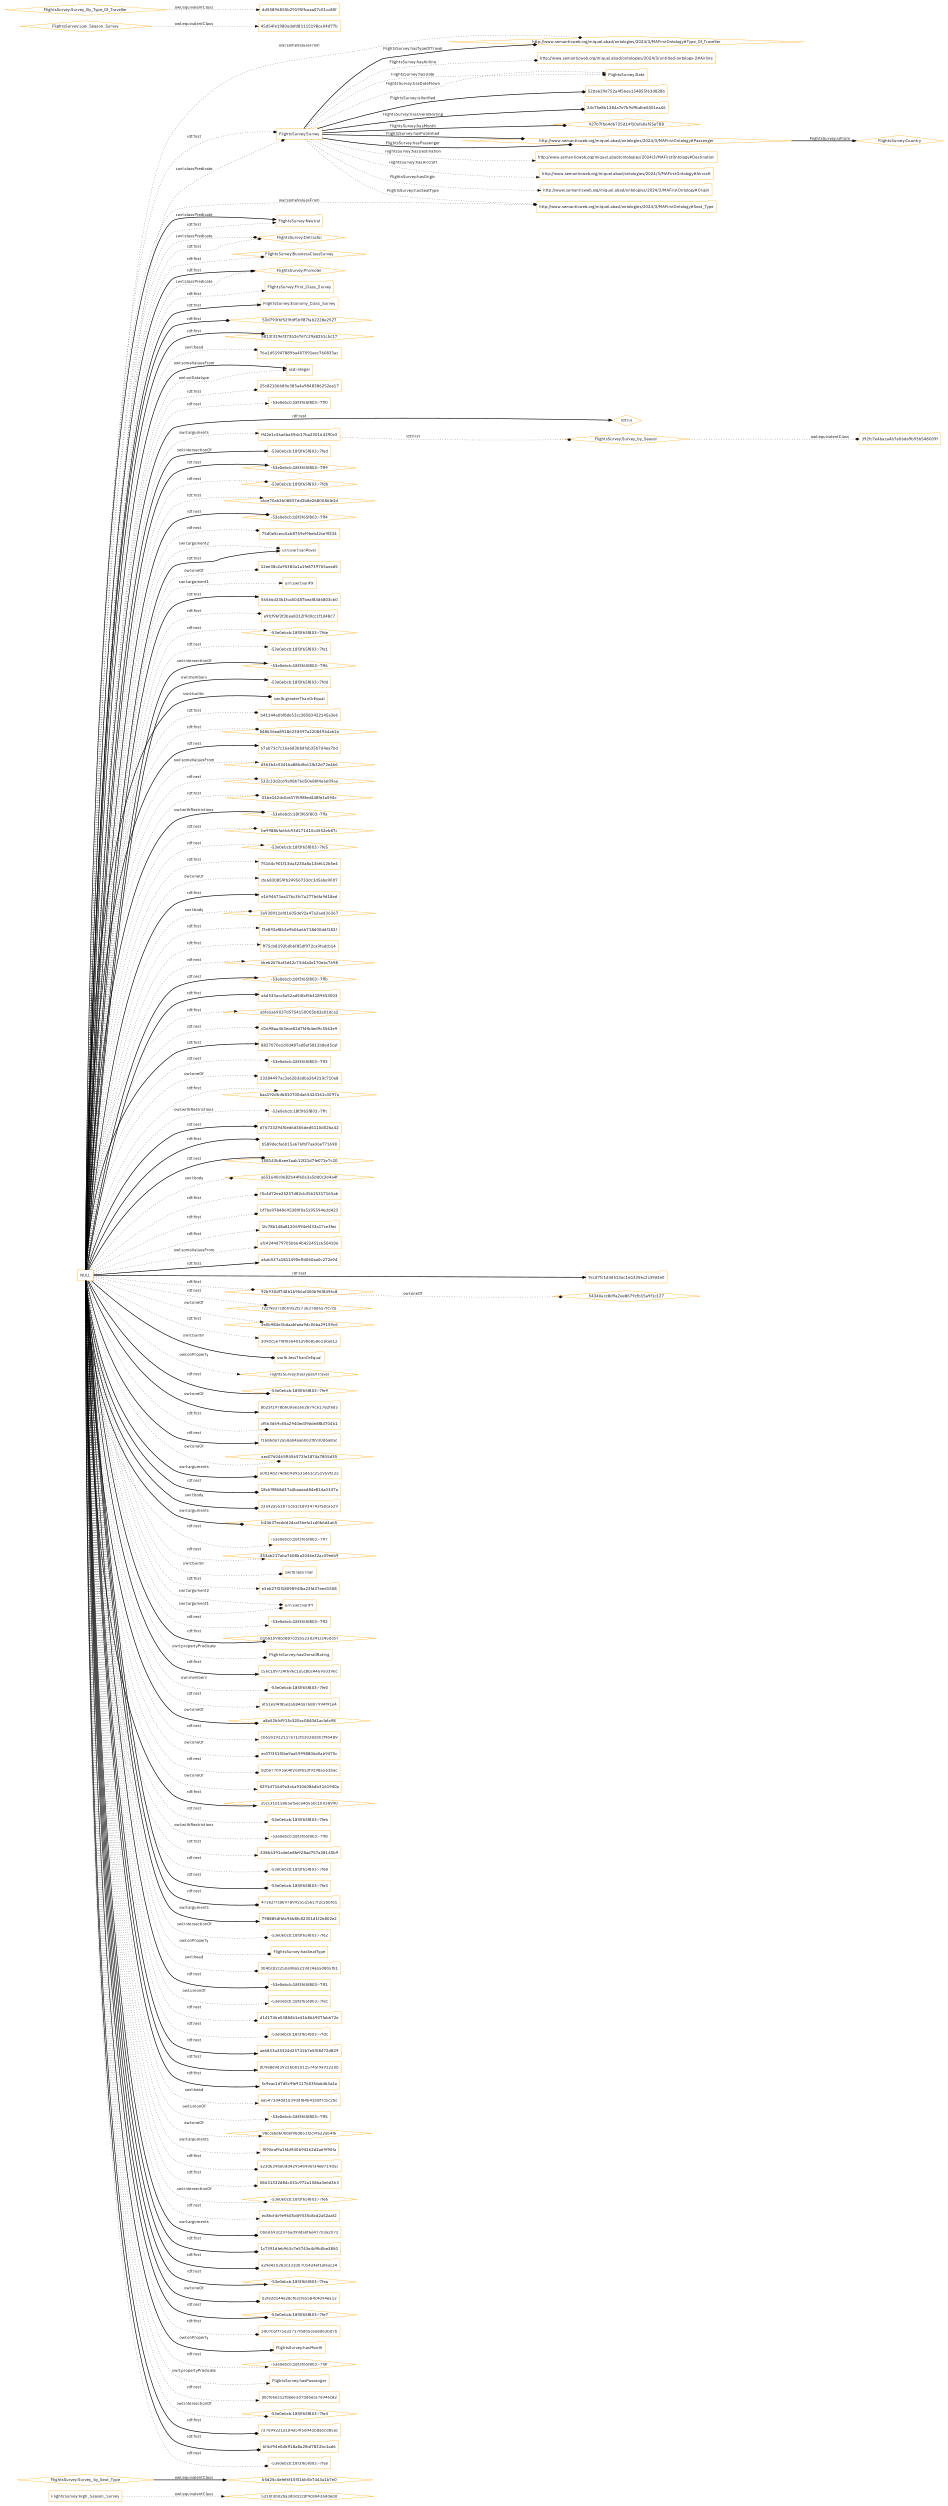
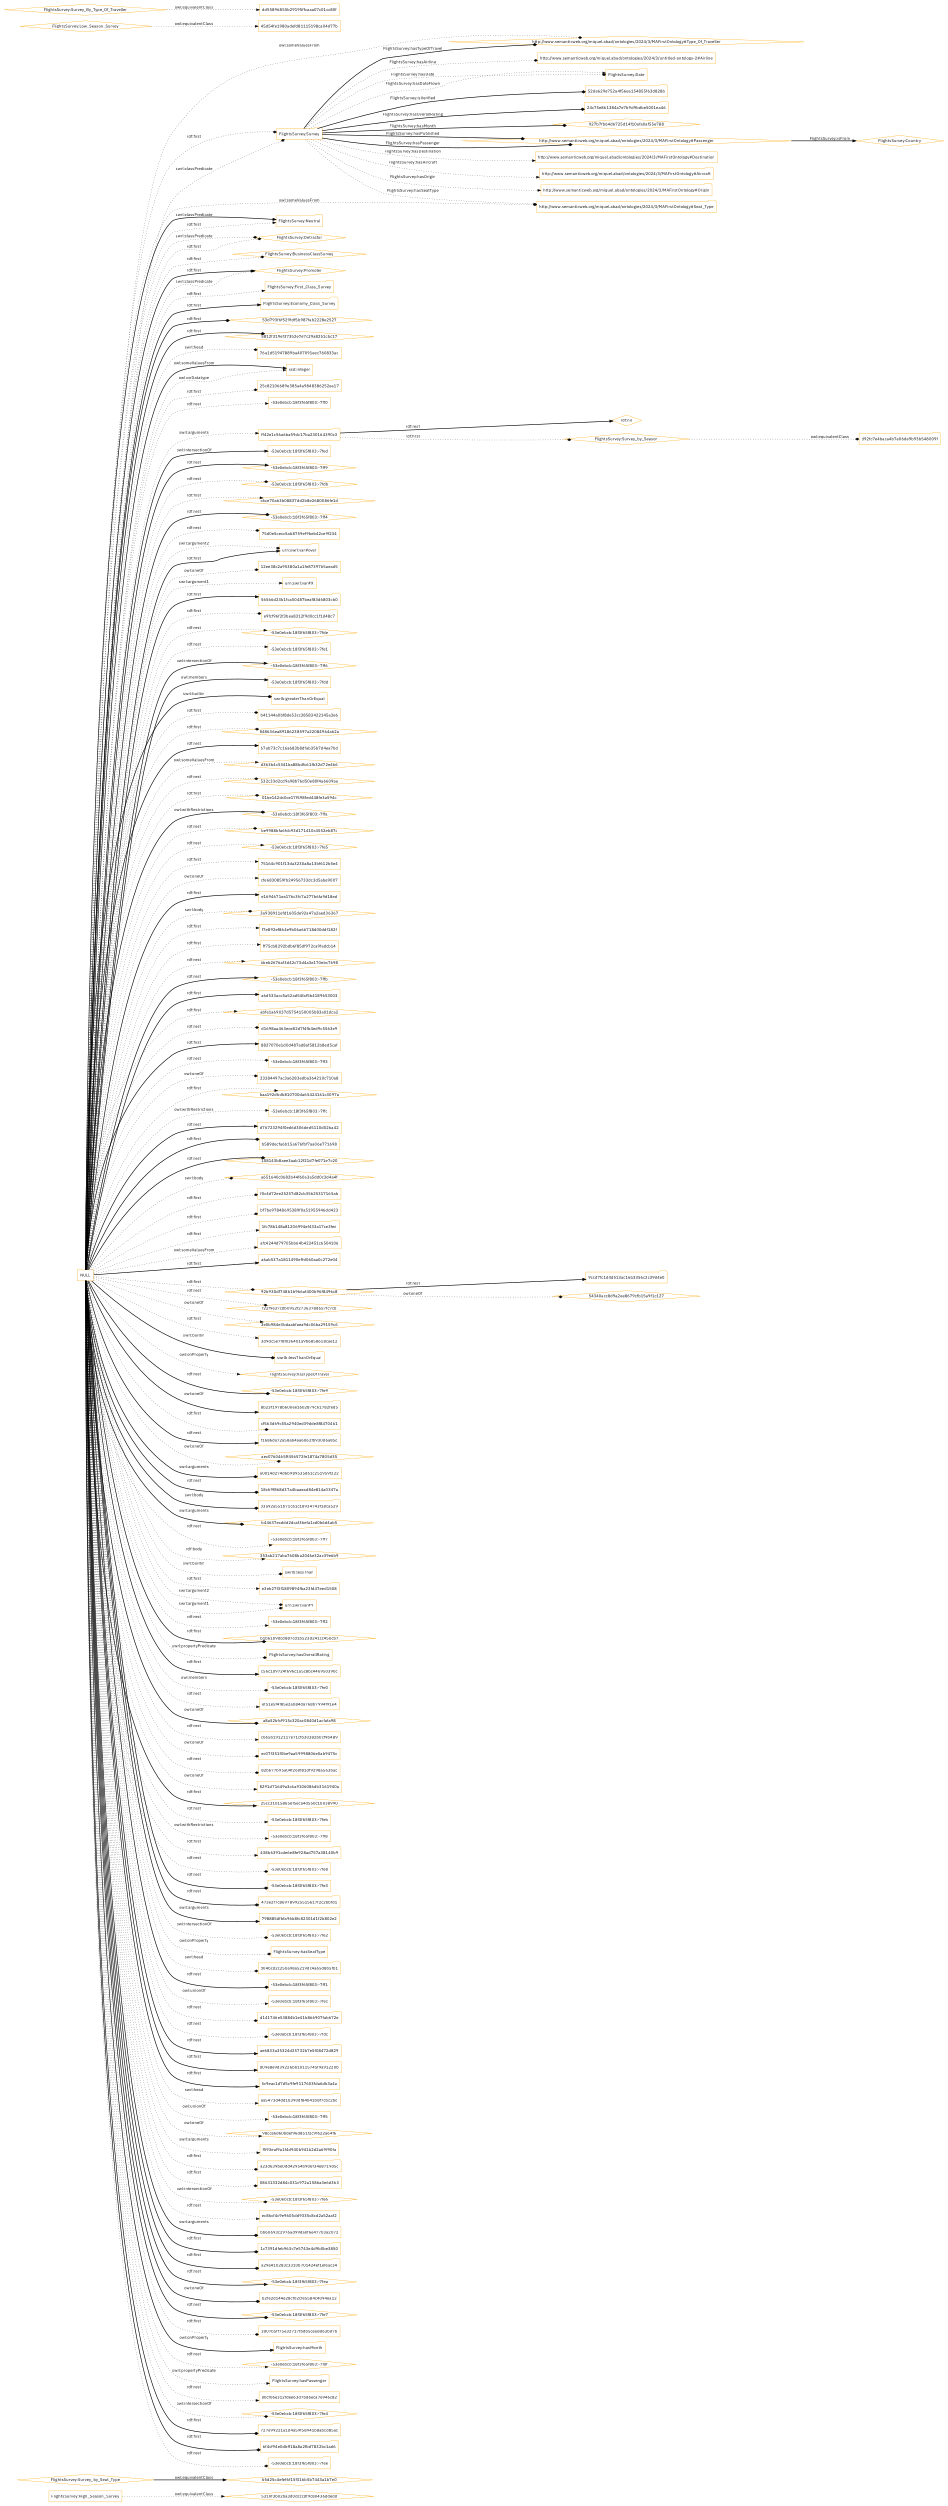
edge "NULL" -> "rdf:nil": now "ff42e1c56a6ba59dc17ba230164390c3" -> "rdf:nil"
edge "NULL" -> "d76723294f0ed6d306ded5110d026a42": arrowhead diamond -> normal
edge "NULL" -> "9ccd7fc1d4d513ac16b3356c2c39d4e0": now "92b930df748b1b966af400b96f8496c8" -> "9ccd7fc1d4d513ac16b3356c2c39d4e0"
edge "NULL" -> "353ab217aba7608ba2046e32ac39e6b9": label "rdf:rest" -> "rdf:body"
